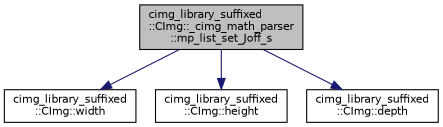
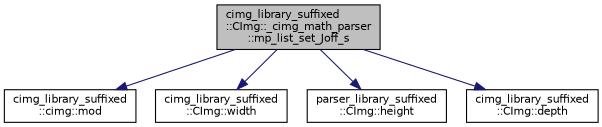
node "cimg_library_suffixed ::cimg::mod": added
node "cimg_library_suffixed ::CImg::height": label "cimg_library_suffixed ::CImg::height" -> "parser_library_suffixed ::CImg::height"
